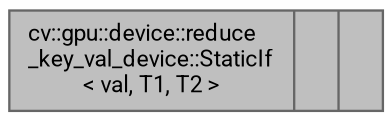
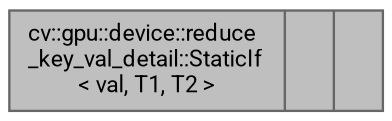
node "cv::gpu::device::reduce": text "_key_val_device::StaticIf" -> "_key_val_detail::StaticIf"
